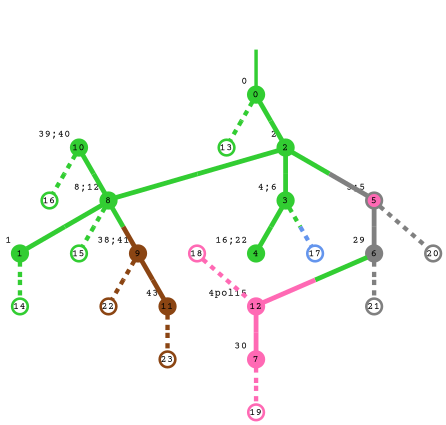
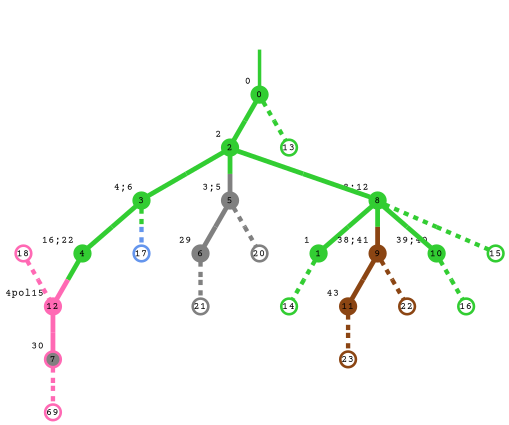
edge "10 39;40" -> "8 8;12": reversed
node "5 3;5": fillcolor #ff69b4ff -> #808080ff
edge "6 29" -> "12 4pol15": now "4 16;22" -> "12 4pol15"
node "7 30": fillcolor #ff69b4ff -> #808080ff
node "19": label "19" -> "69"
